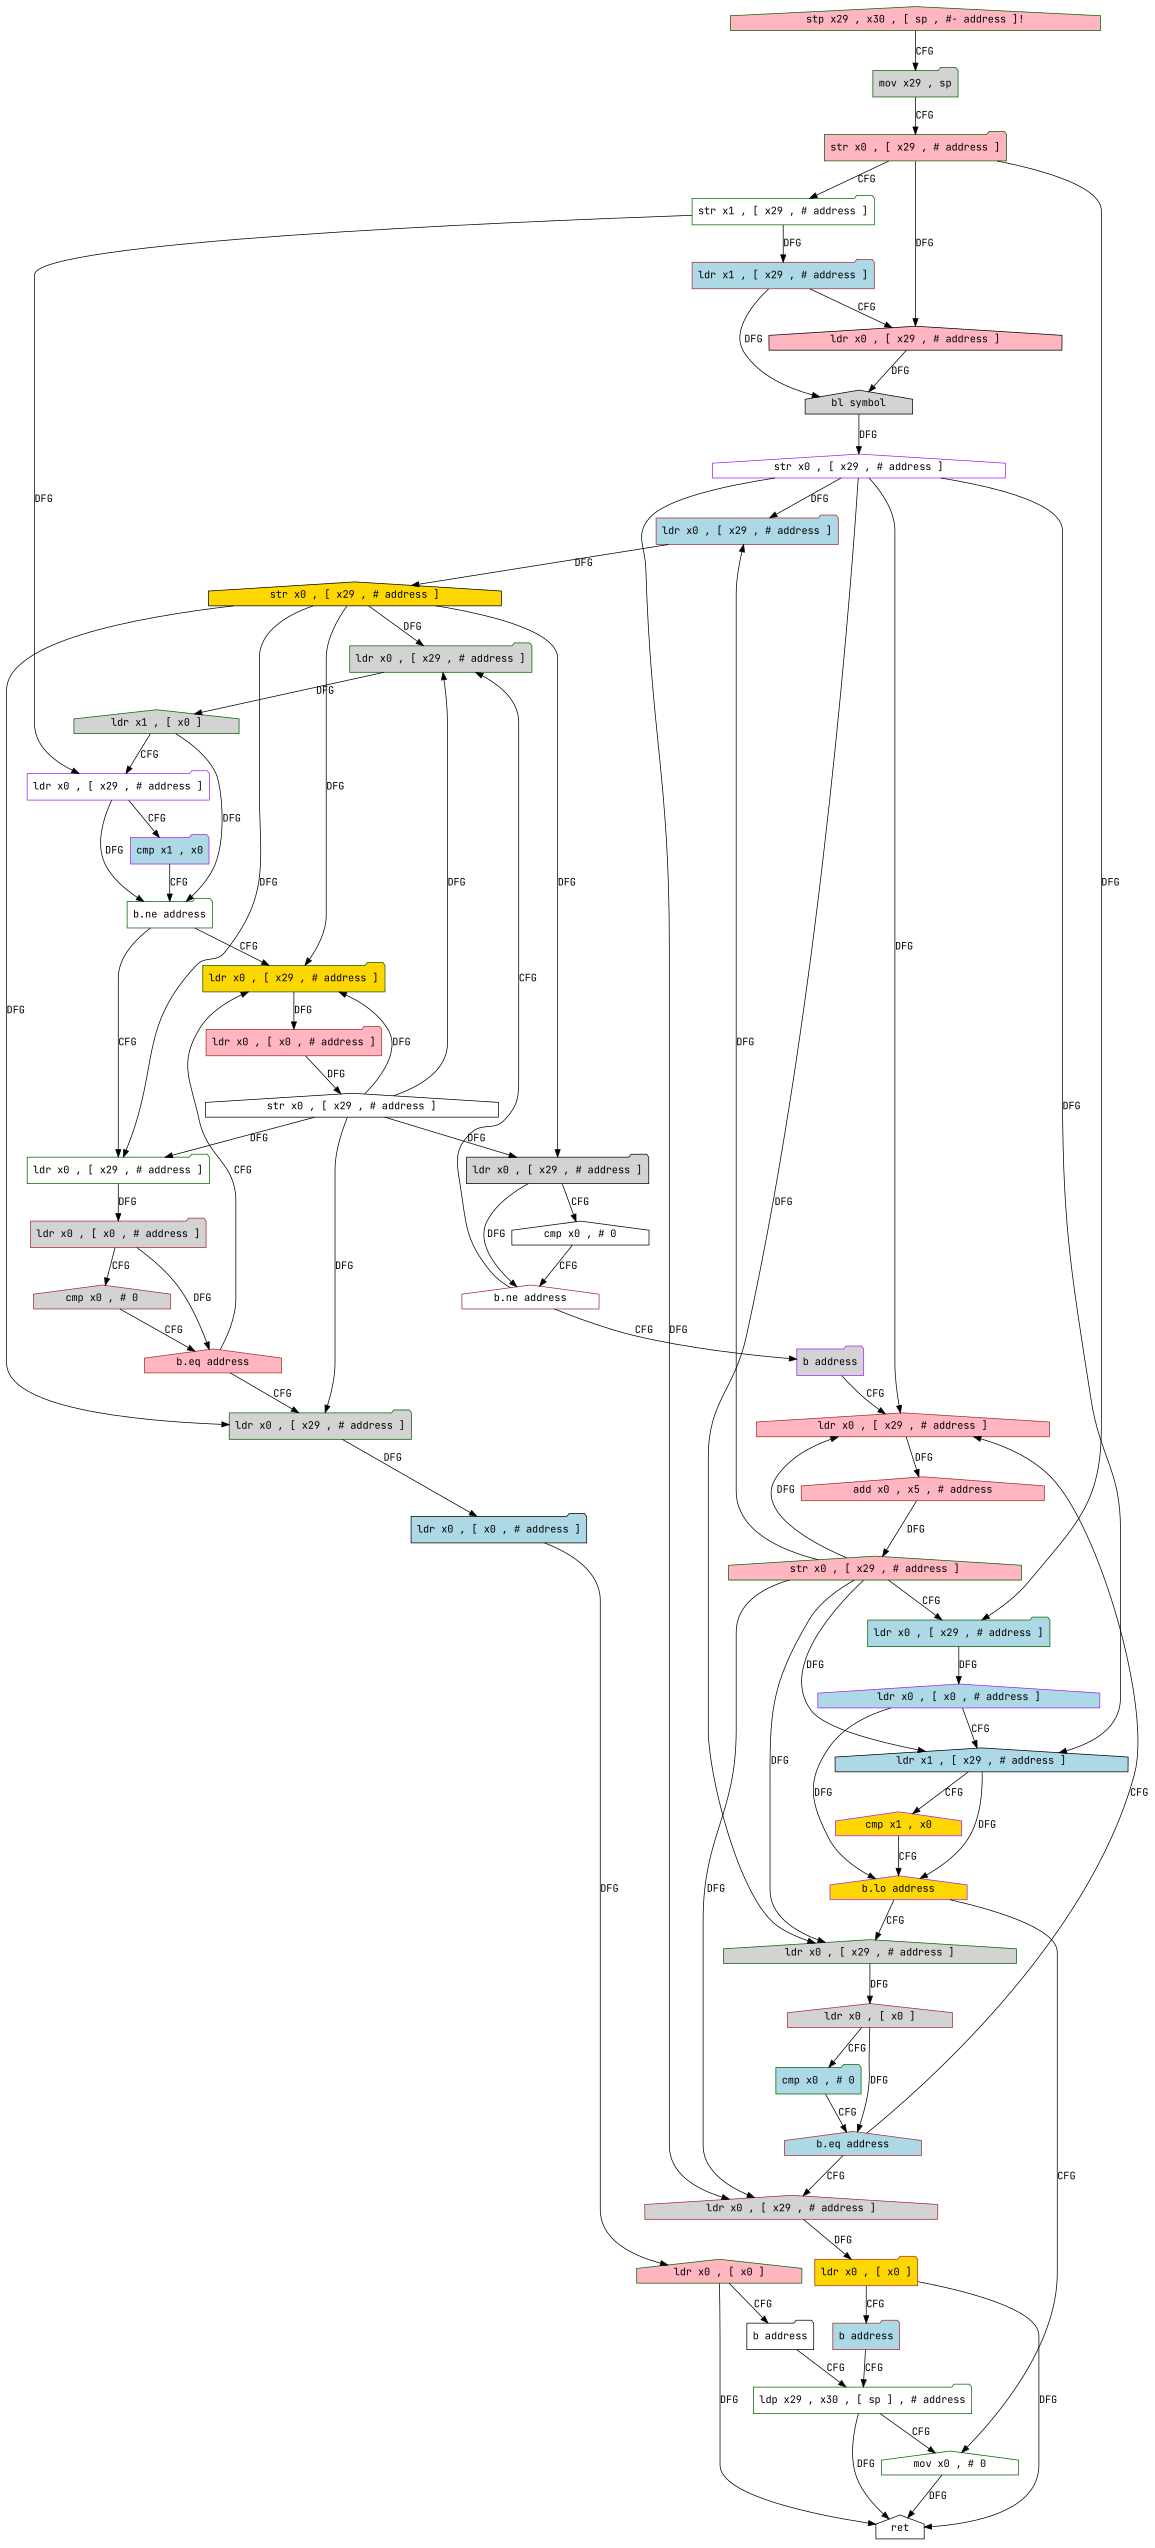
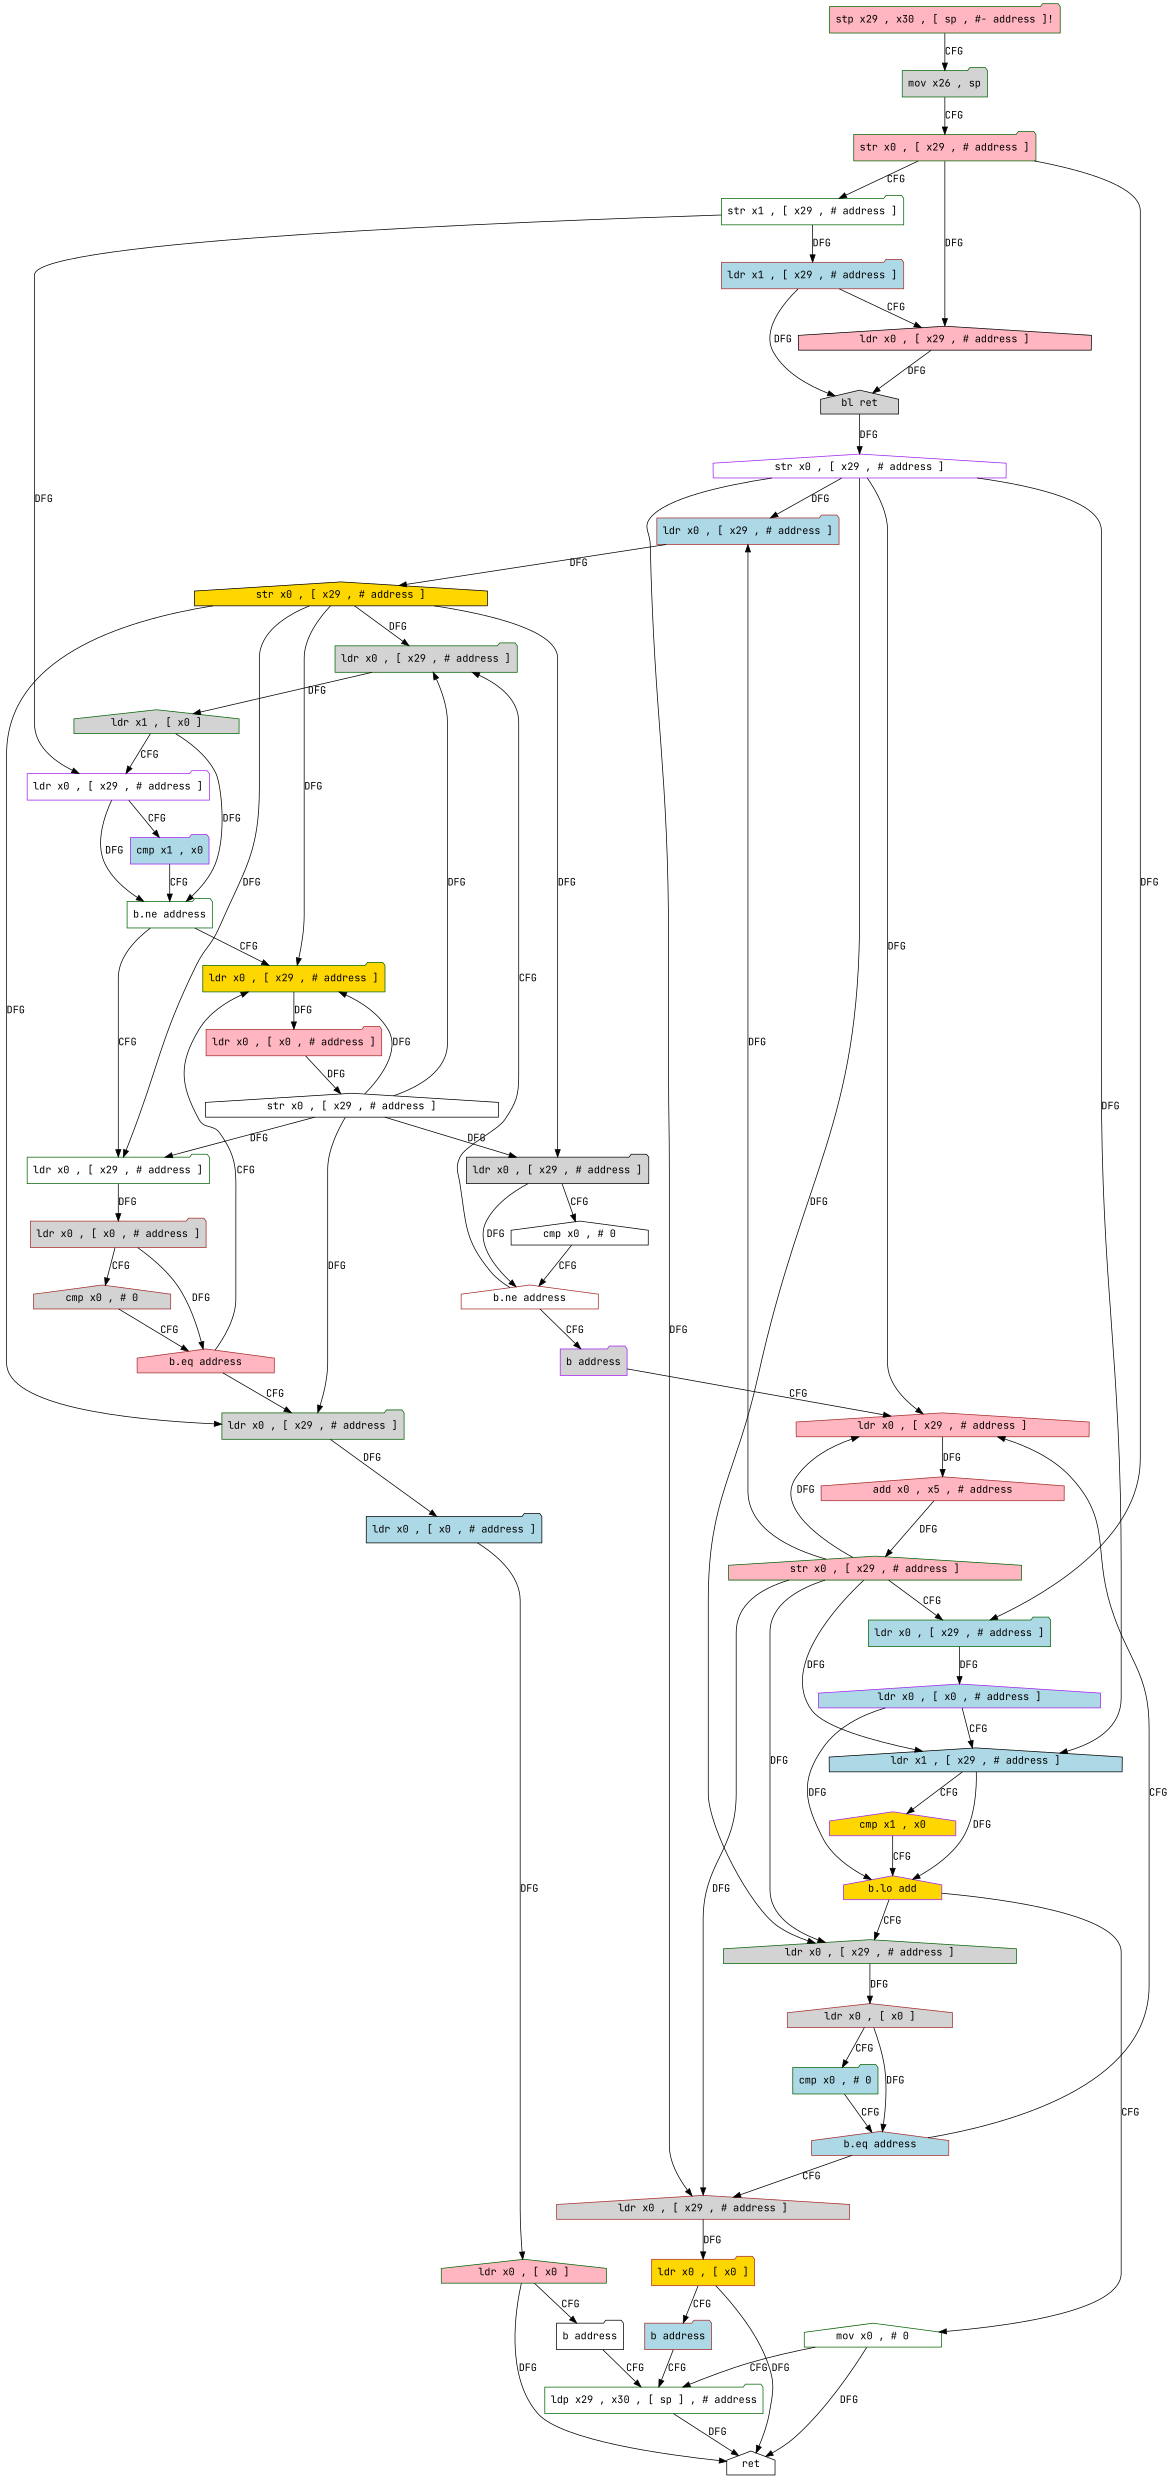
node "stp x29 , x30 , [ sp , #- address ]!": shape house -> folder
node "mov x29 , sp": label "mov x29 , sp" -> "mov x26 , sp"
node "bl symbol": label "bl symbol" -> "bl ret"
node "b.lo address": label "b.lo address" -> "b.lo add"
edge "ldp x29 , x30 , [ sp ] , # address" -> "mov x0 , # 0": reversed
